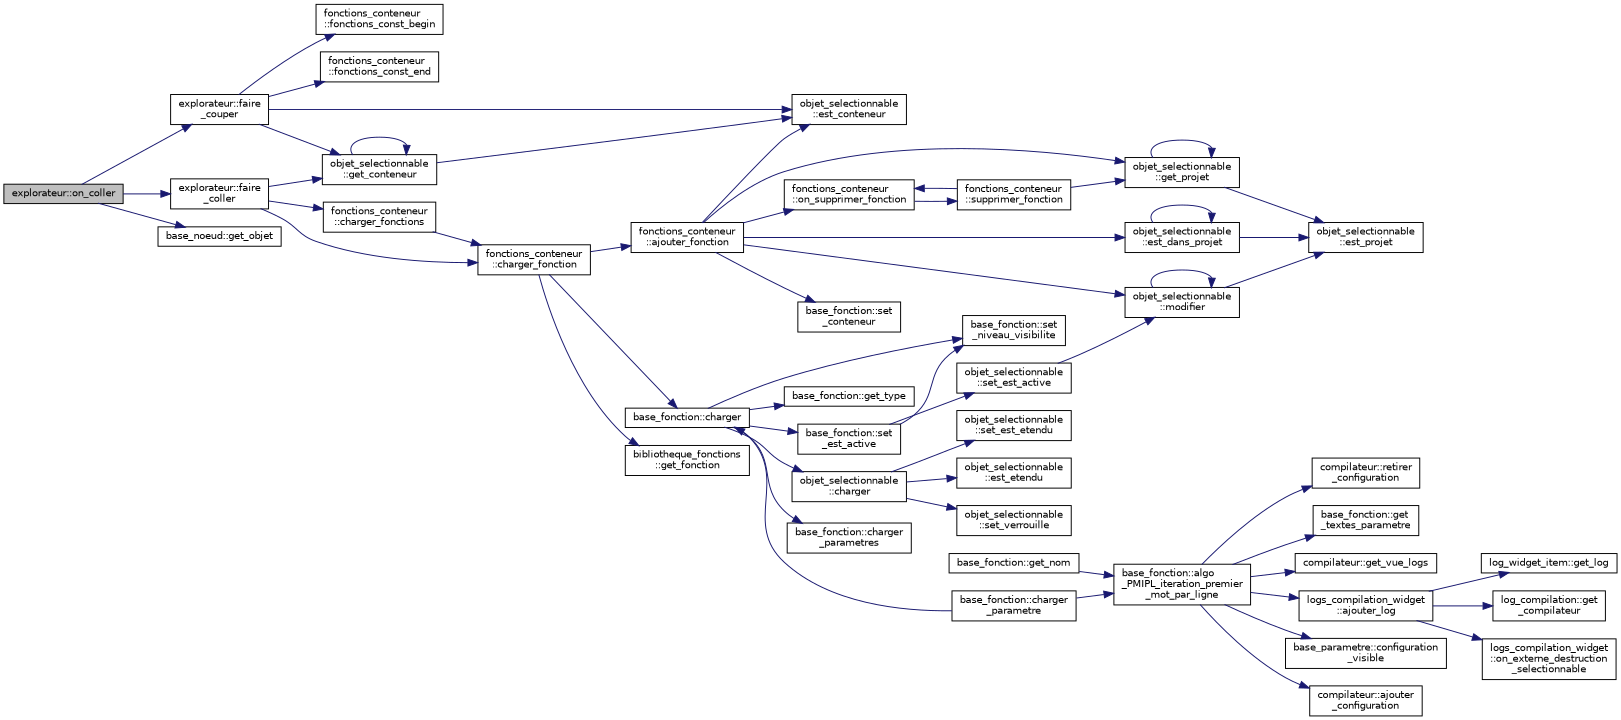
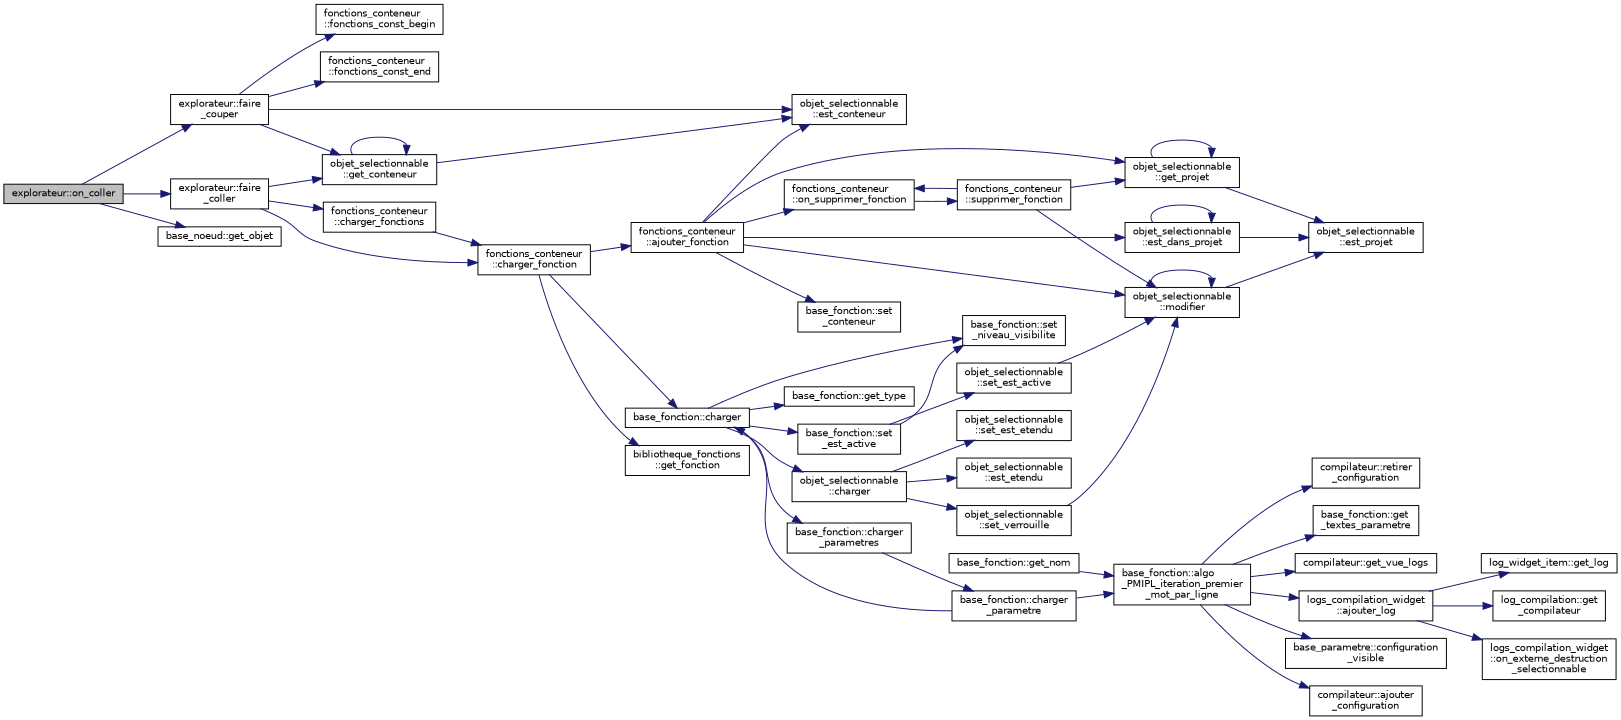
edge "fonctions_conteneur ::supprimer_fonction" -> "objet_selectionnable ::modifier": added
edge "objet_selectionnable ::set_verrouille" -> "objet_selectionnable ::modifier": added
edge "base_fonction::charger _parametres" -> "base_fonction::charger _parametre": added
